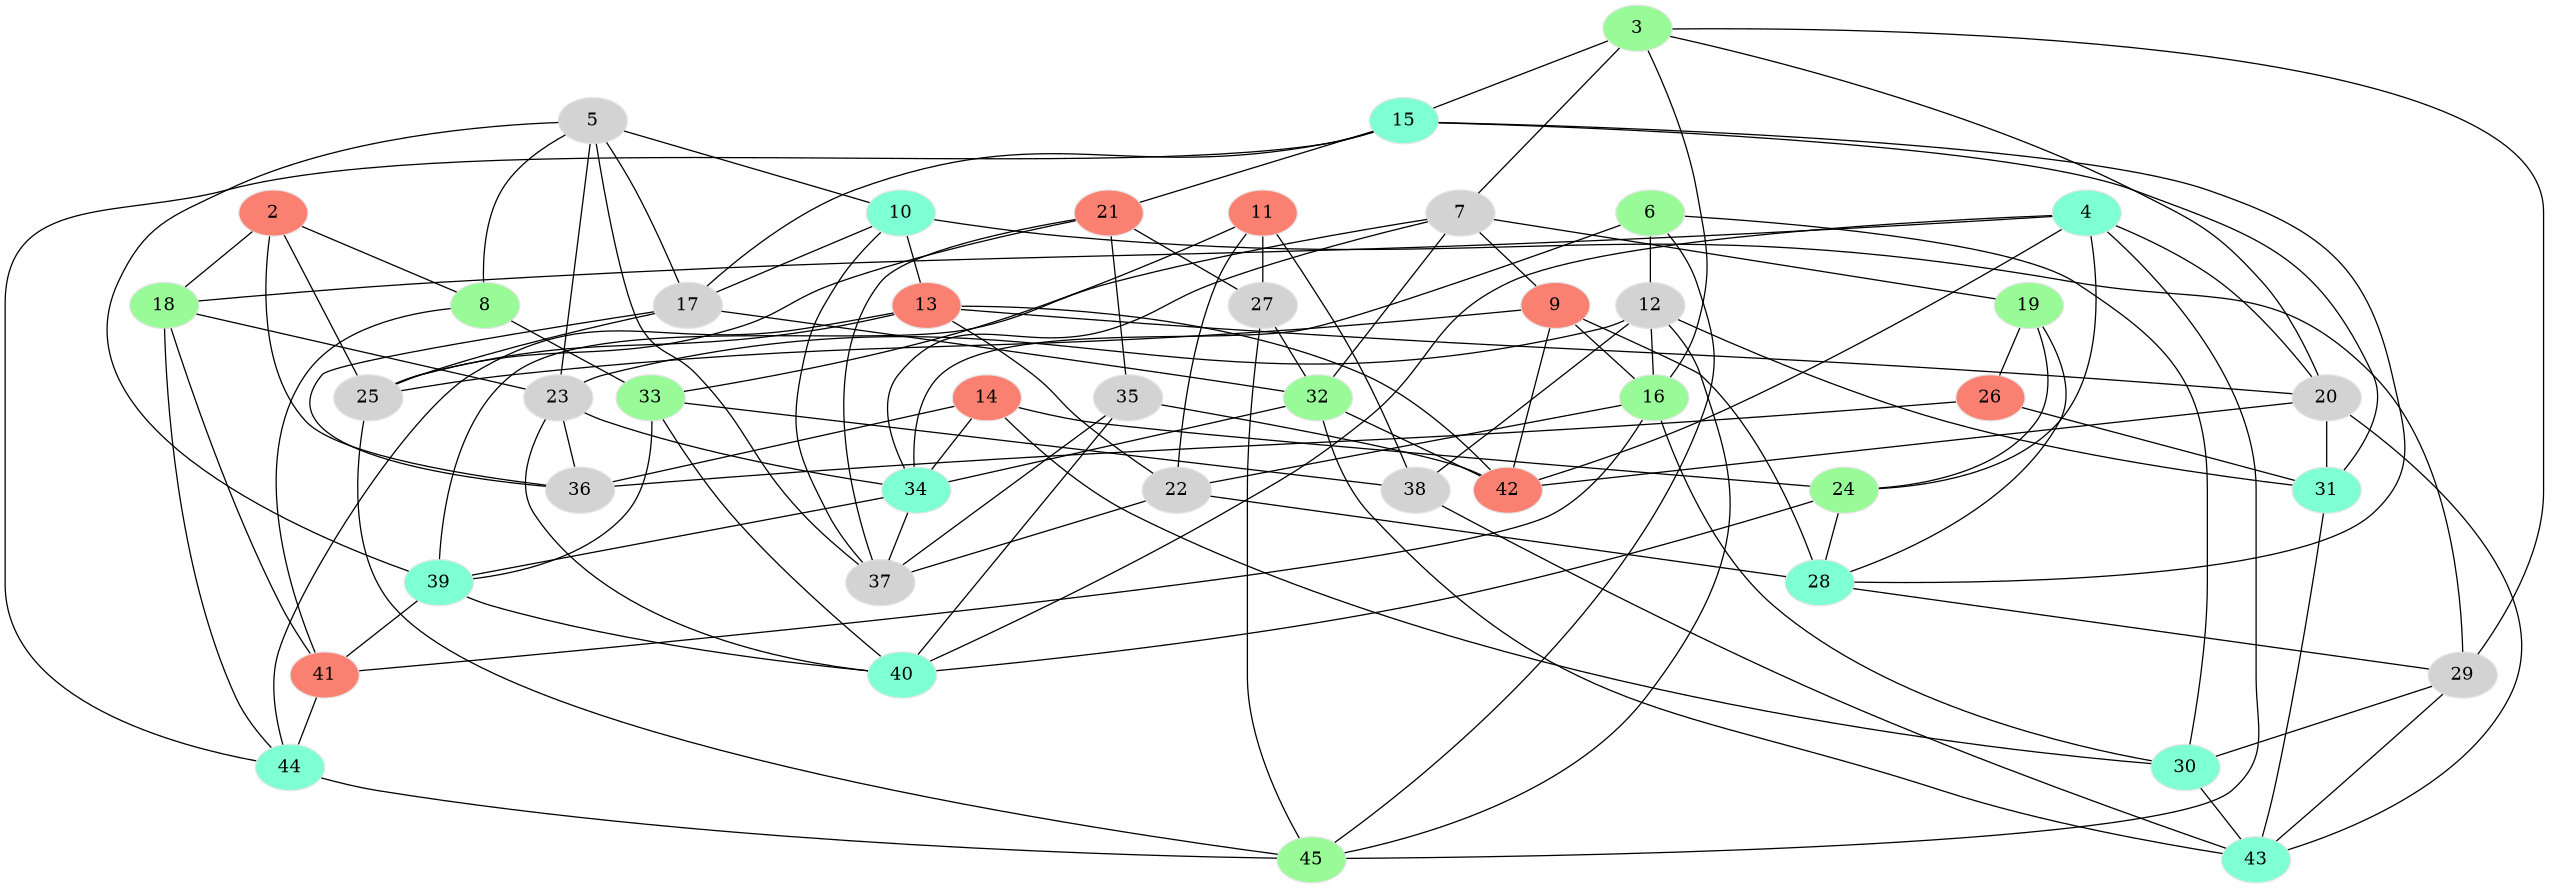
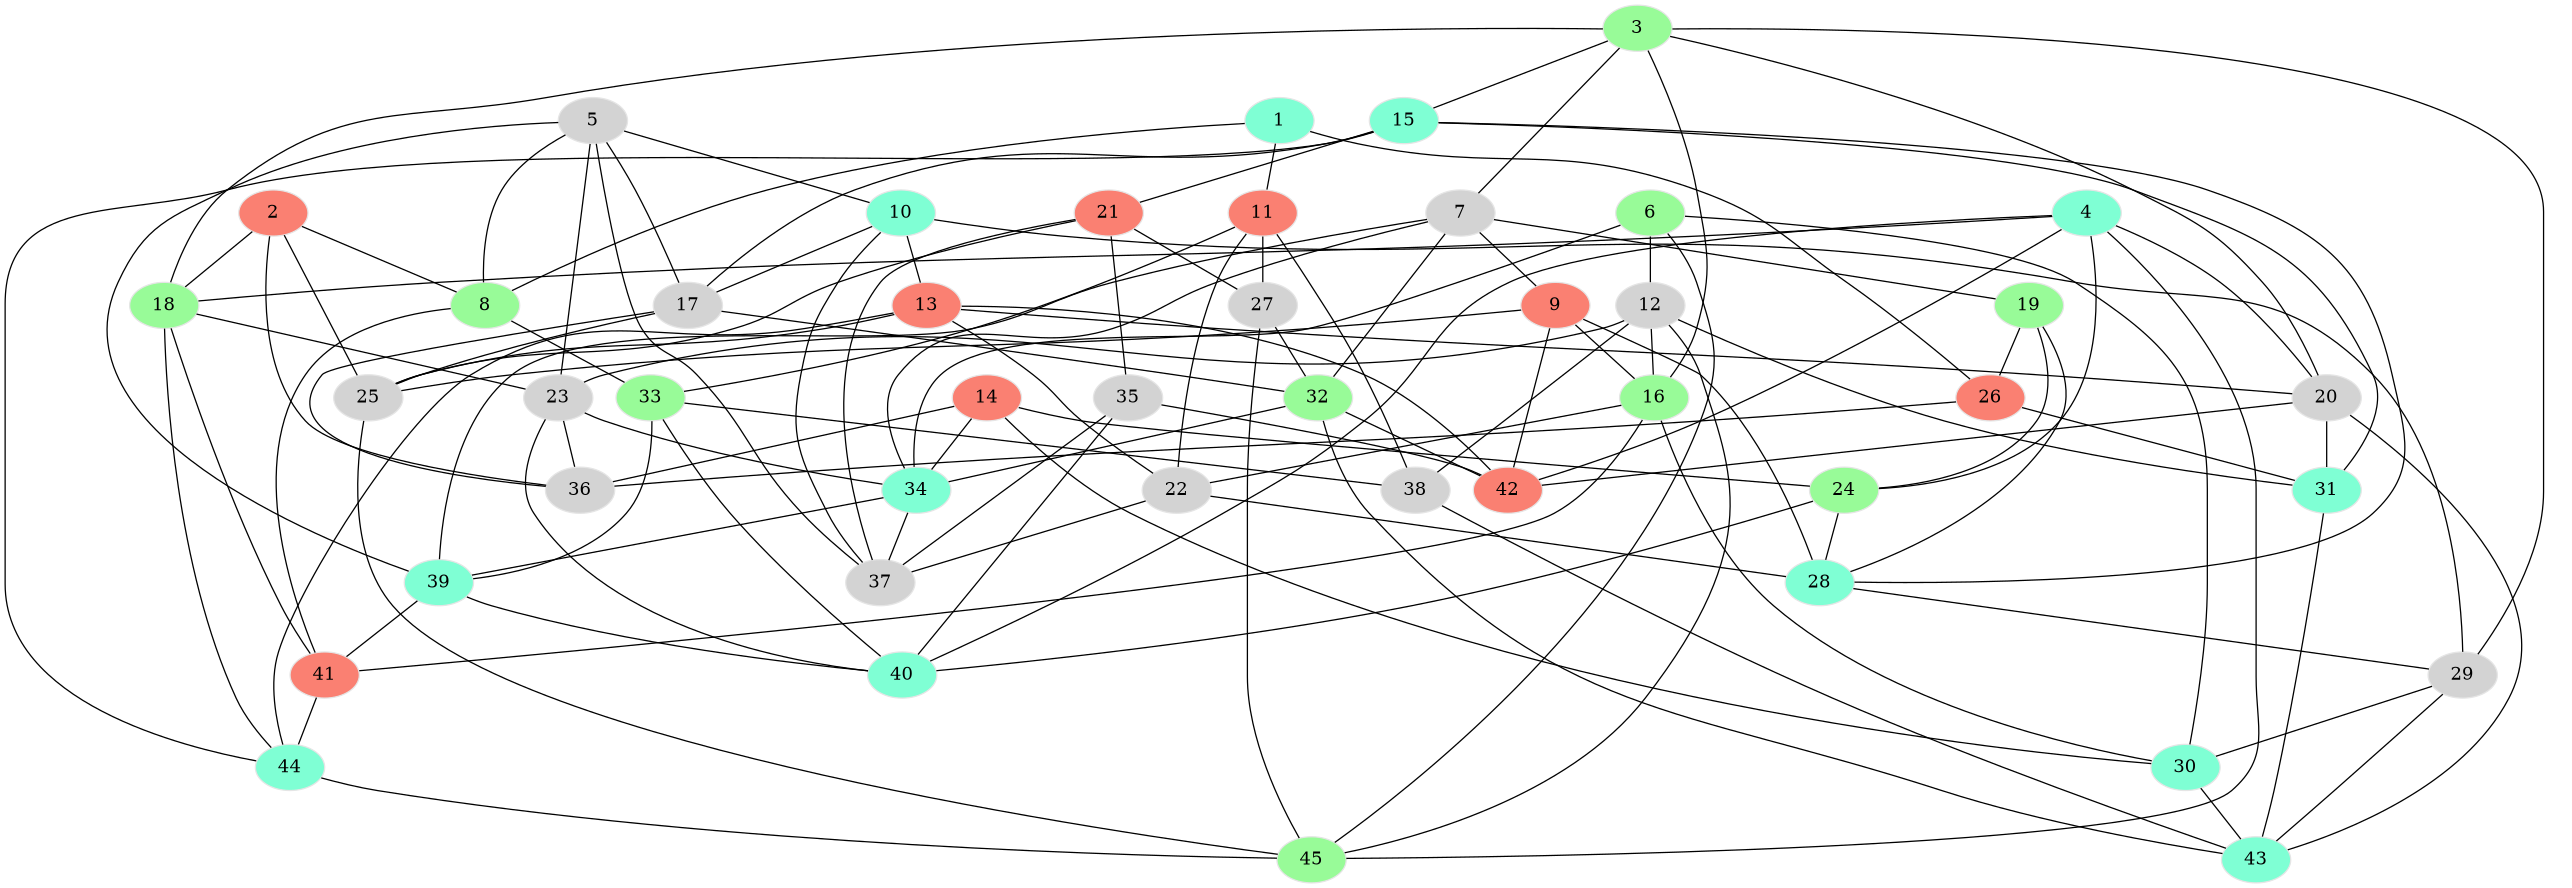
edge "3" -- "18": added
node "1": added
